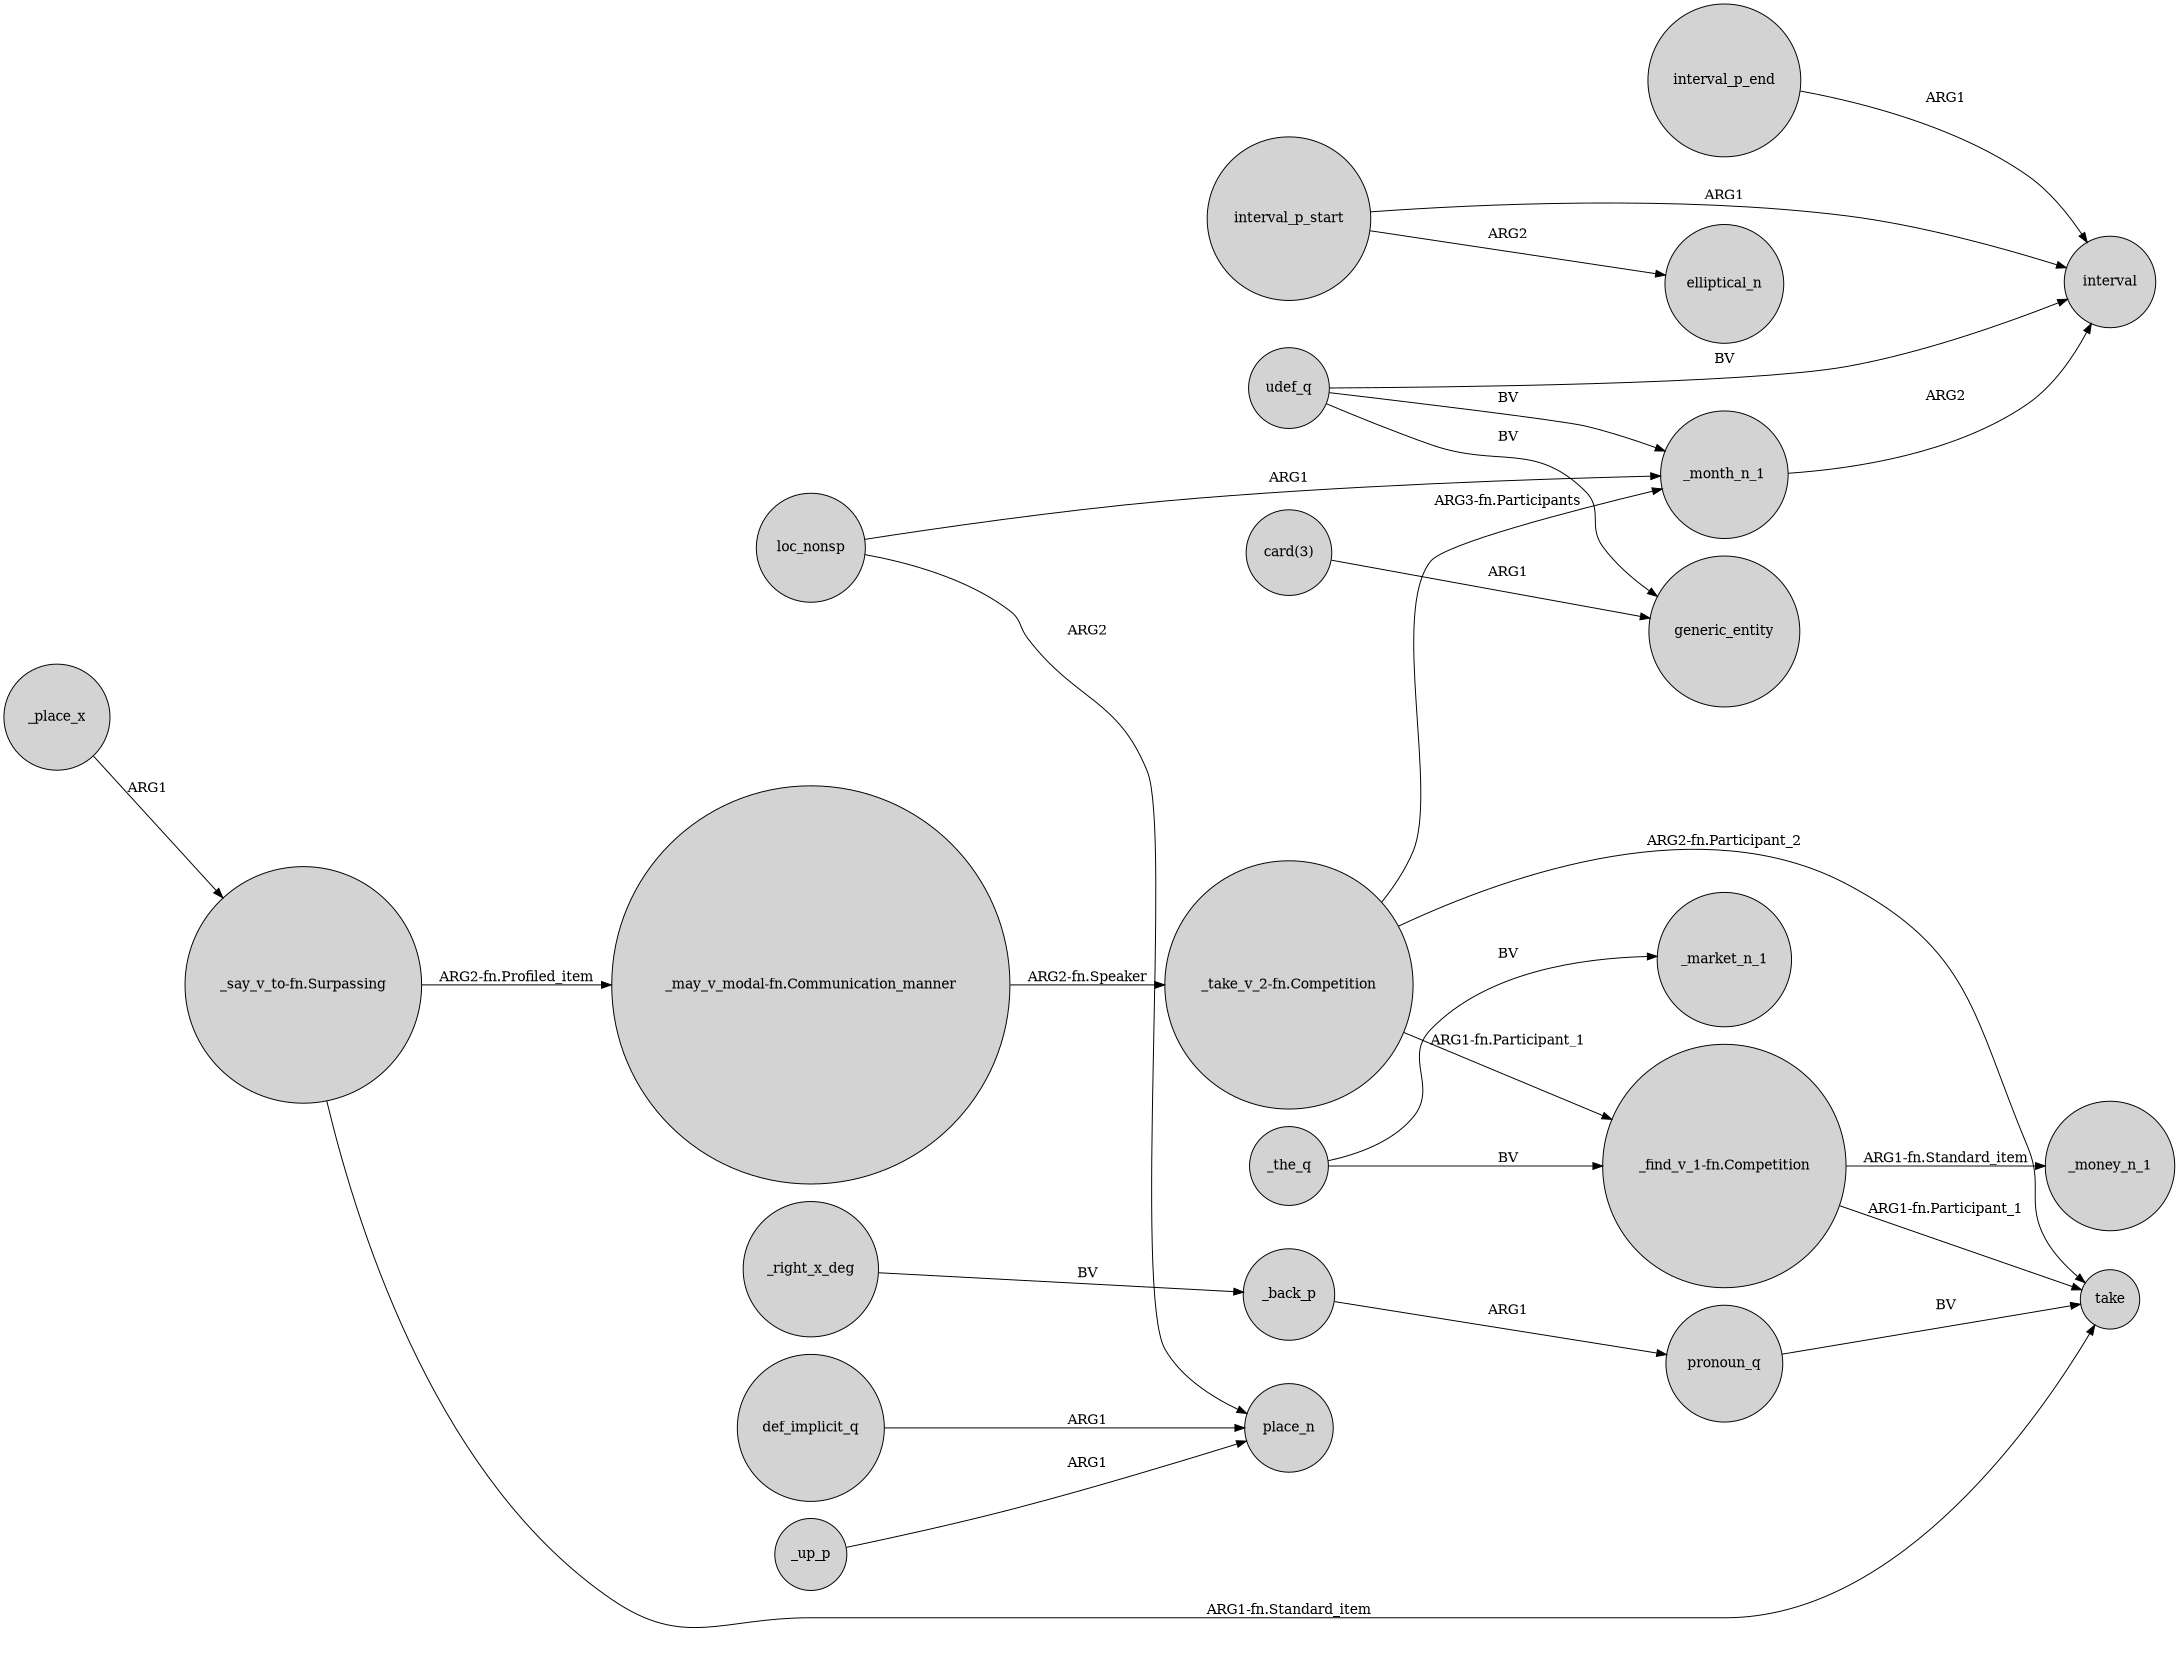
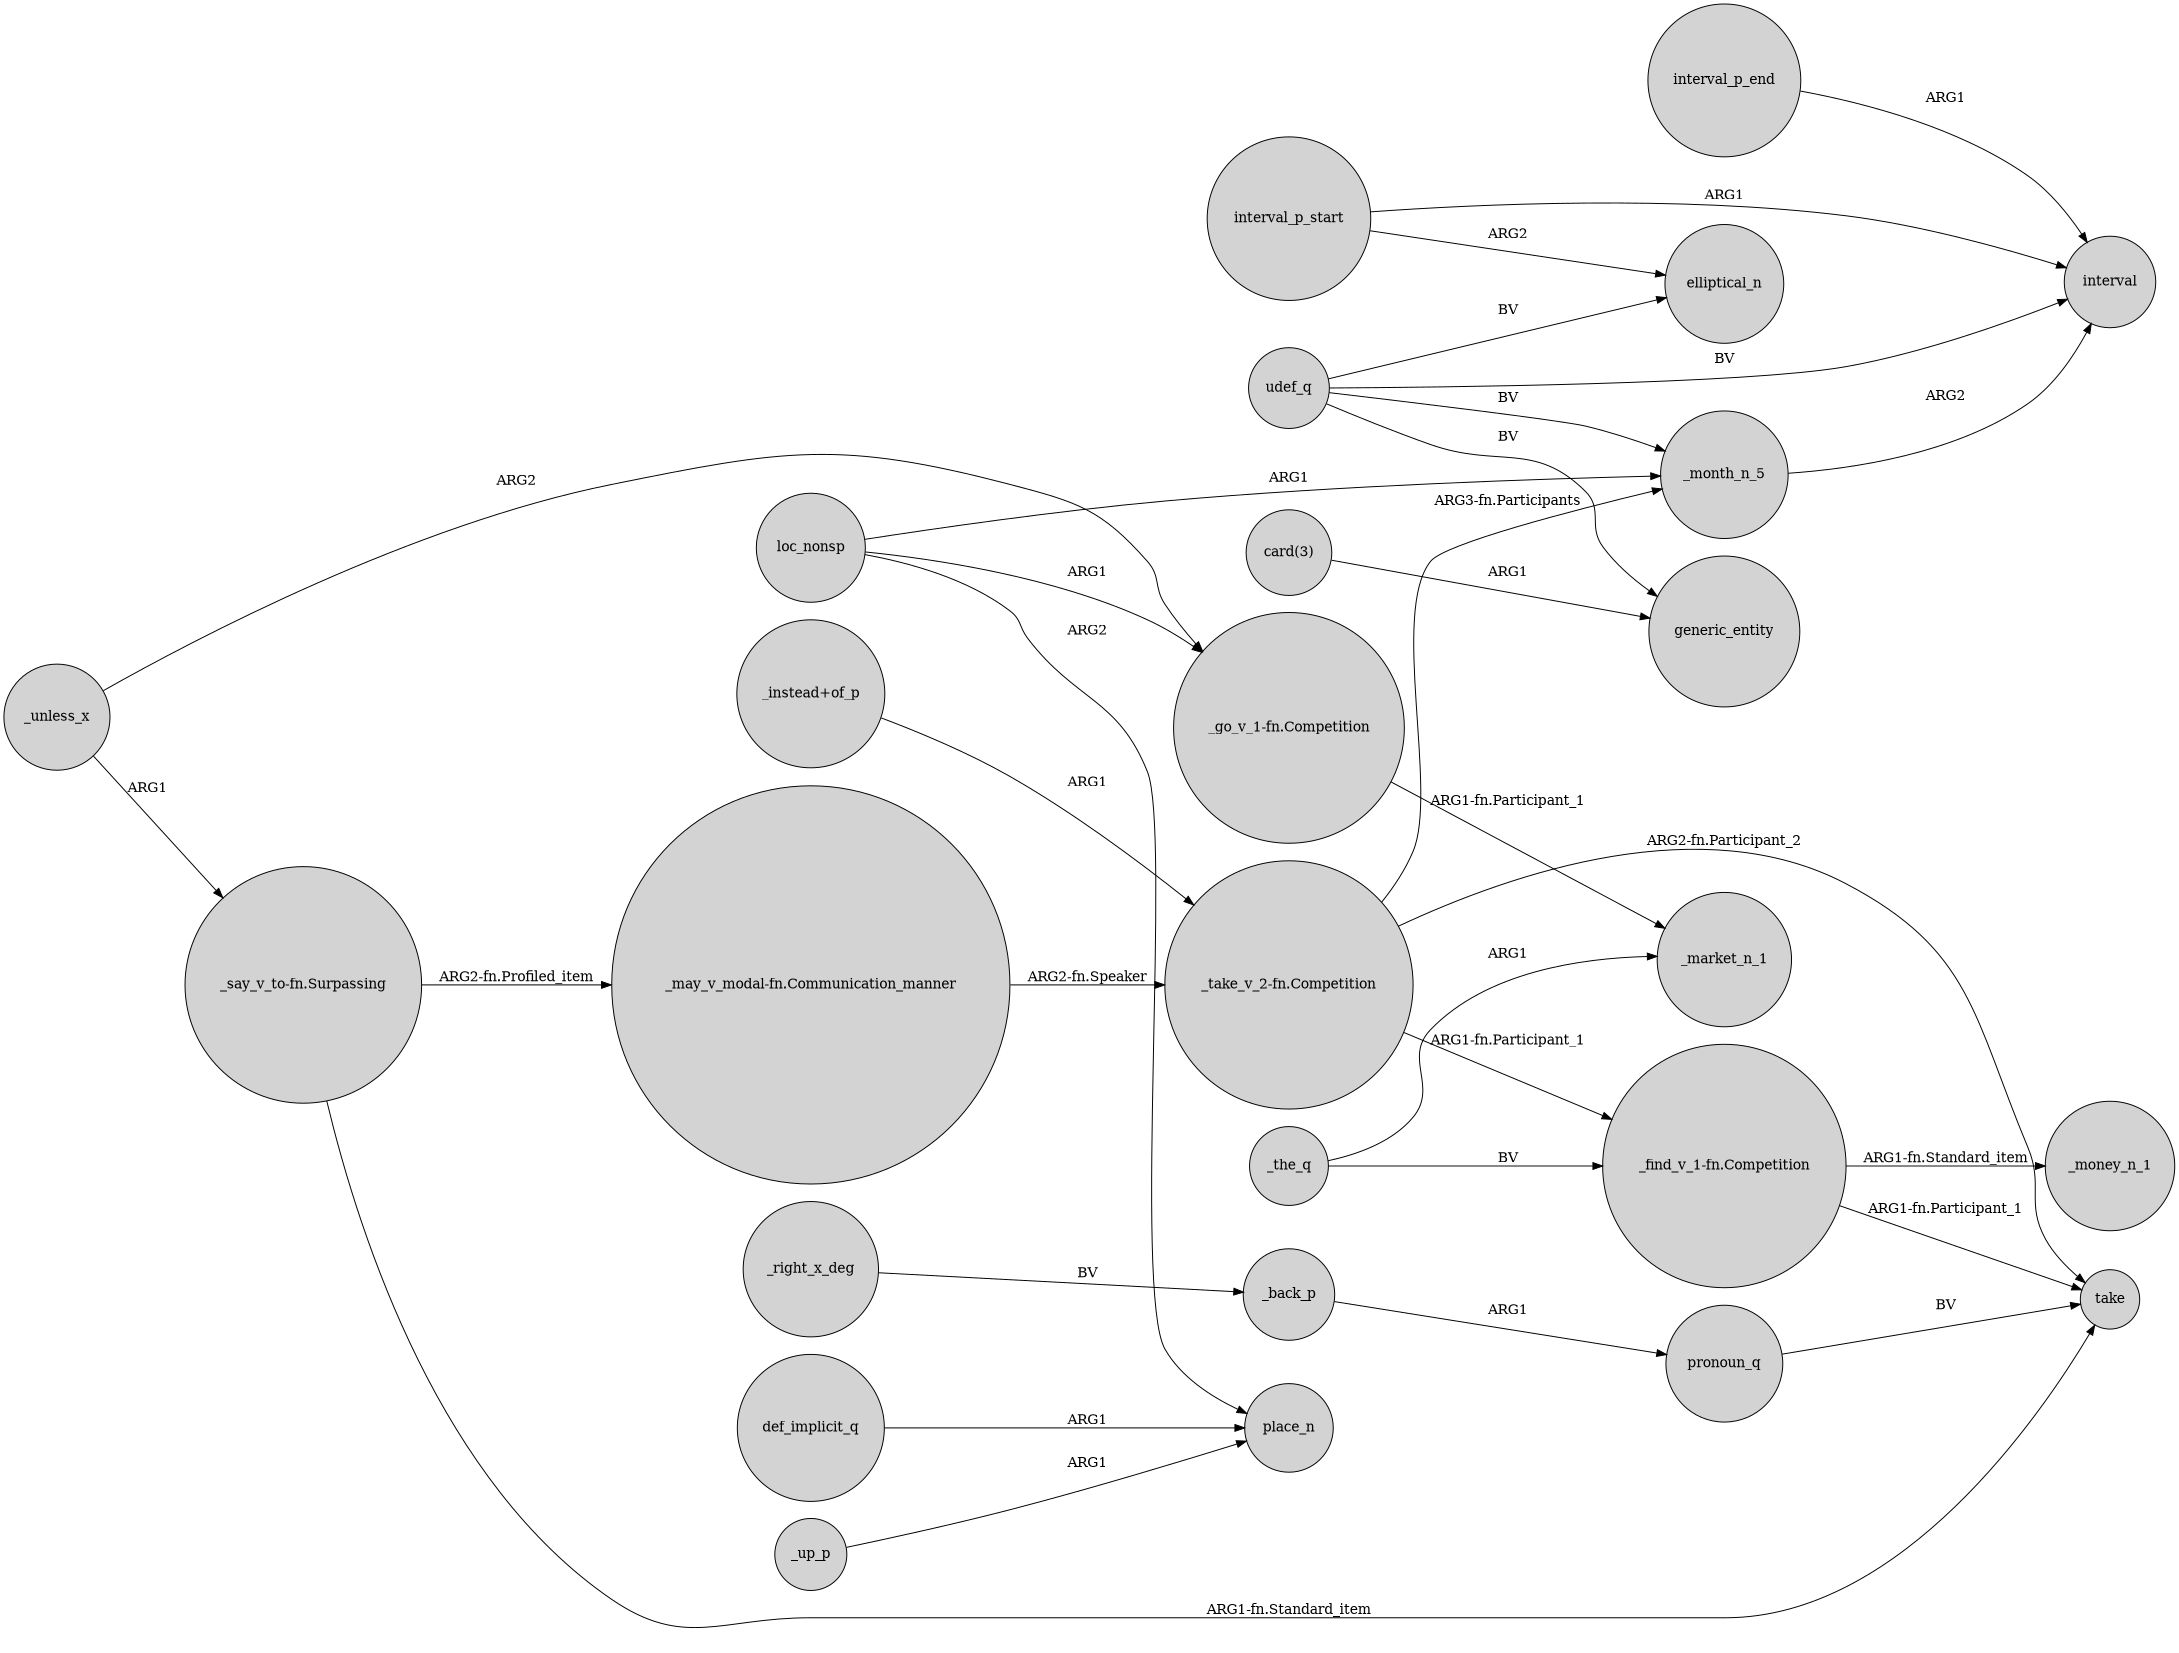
edge "udef_q" -> "elliptical_n": added, label "BV"
node "_month_n_1": label "_month_n_1" -> "_month_n_5"
node "_instead+of_p": added
node "_place_x": label "_place_x" -> "_unless_x"
node "_go_v_1-fn.Competition": added
edge "_the_q" -> "_market_n_1": label "BV" -> "ARG1"
